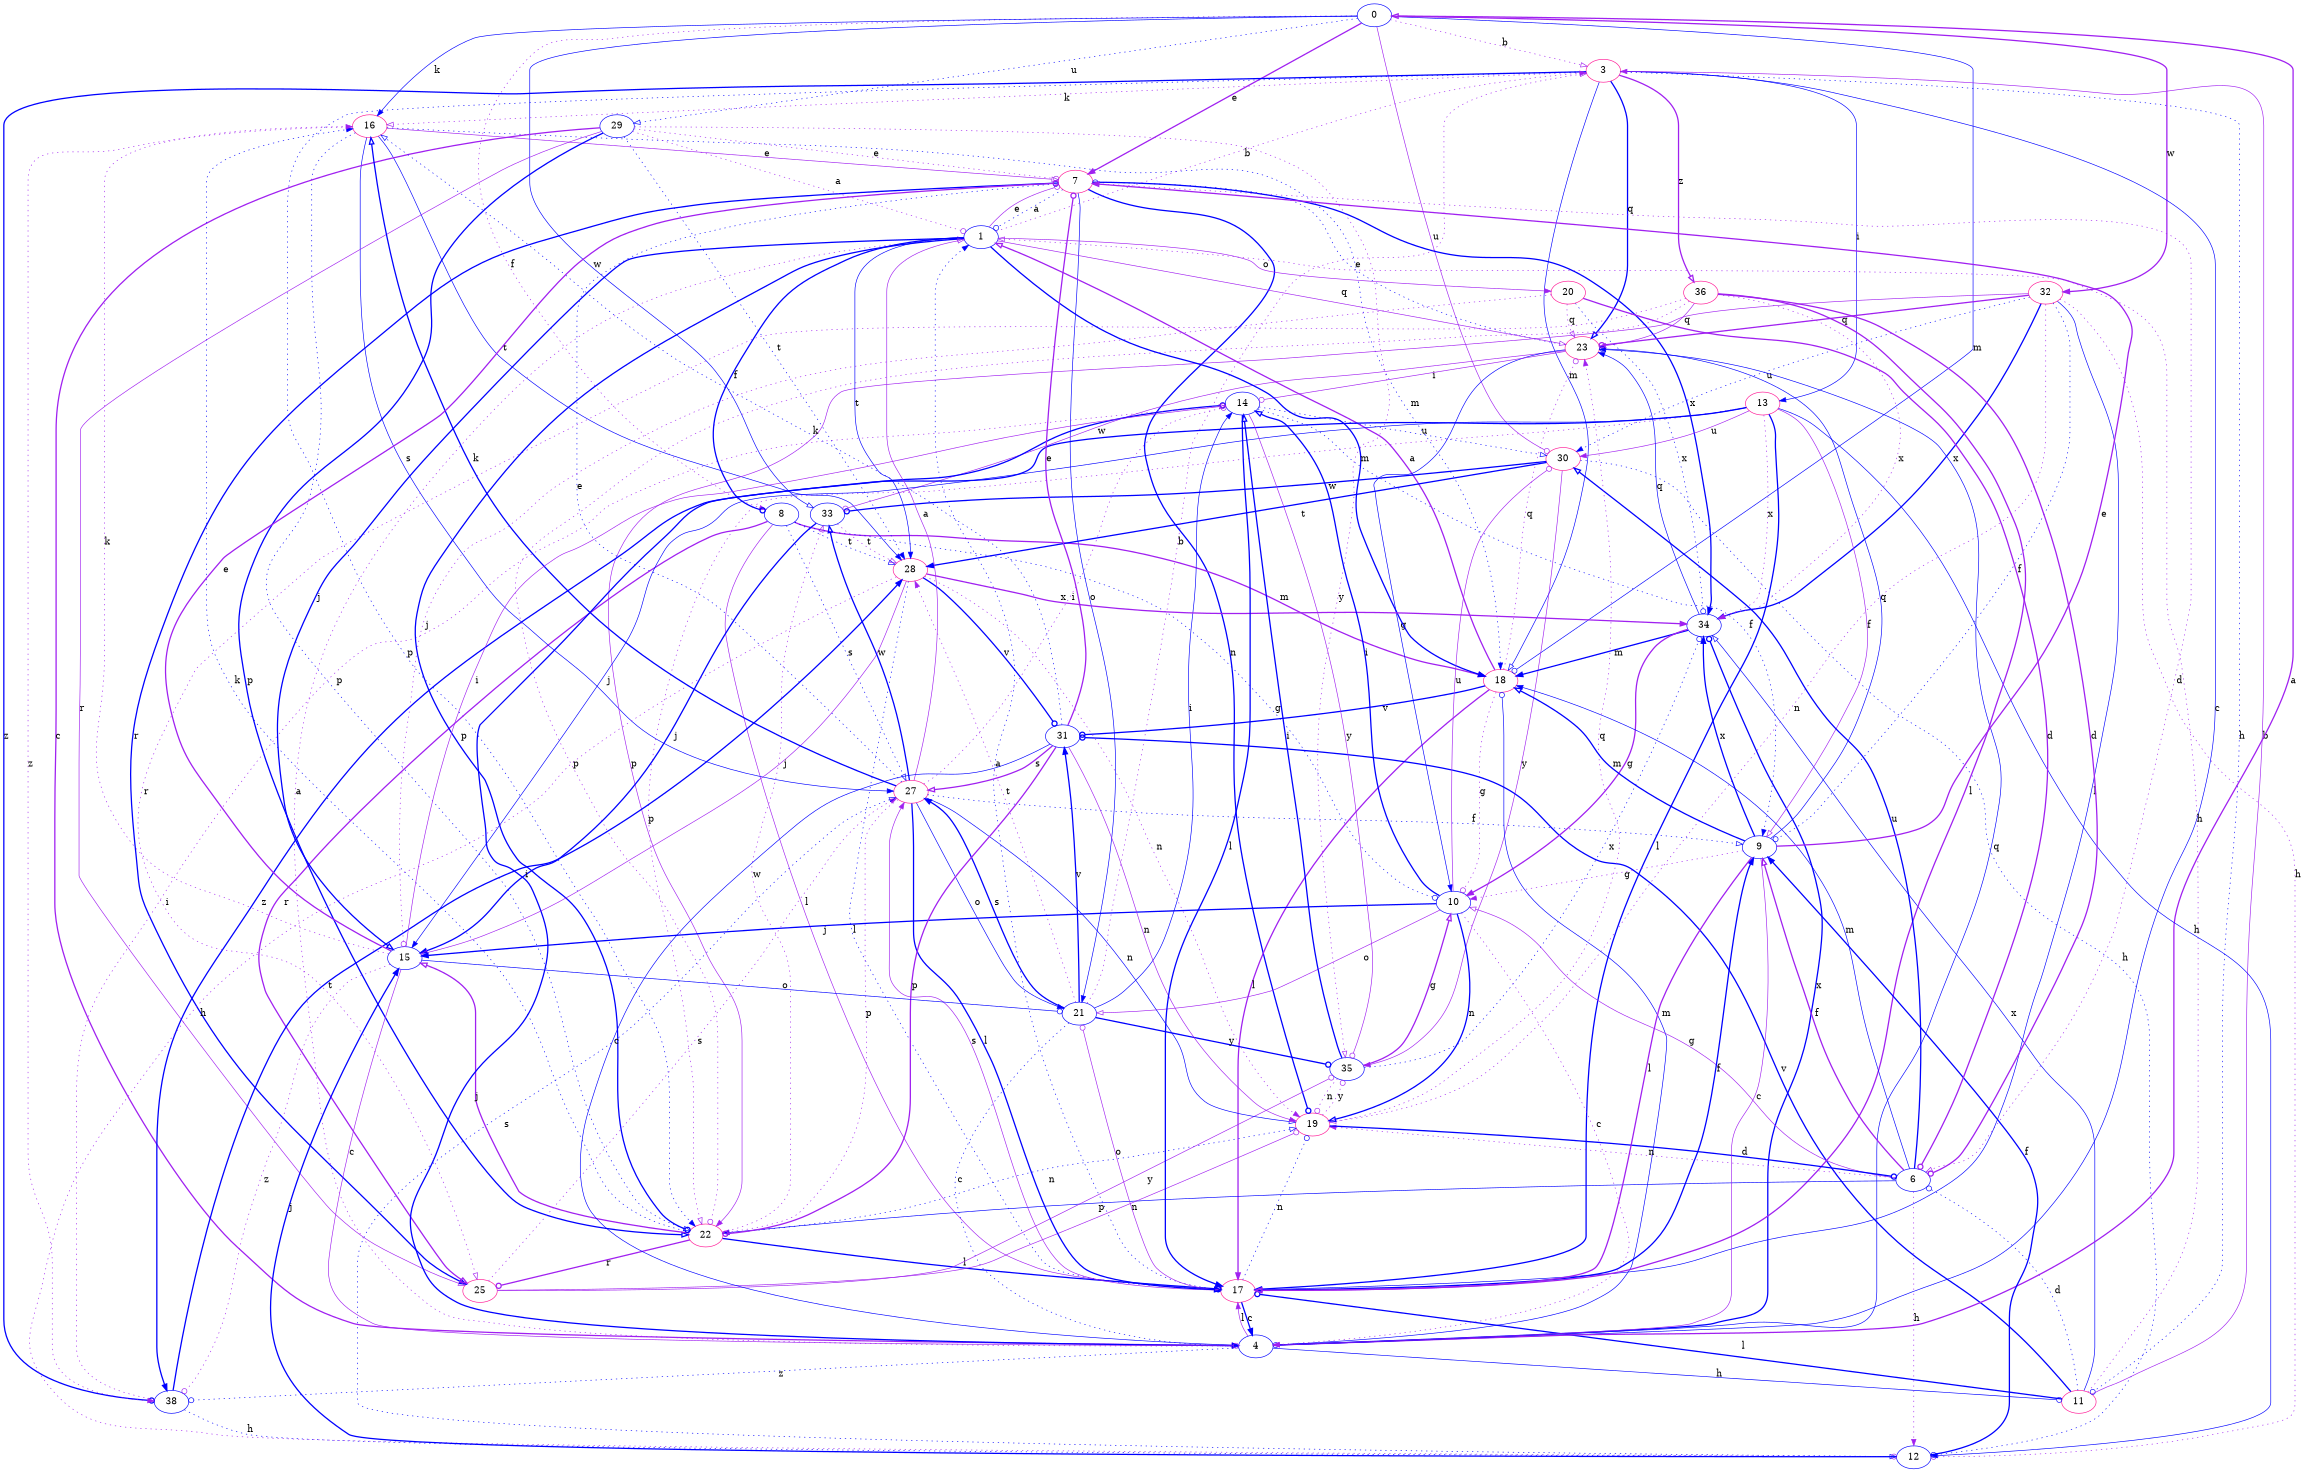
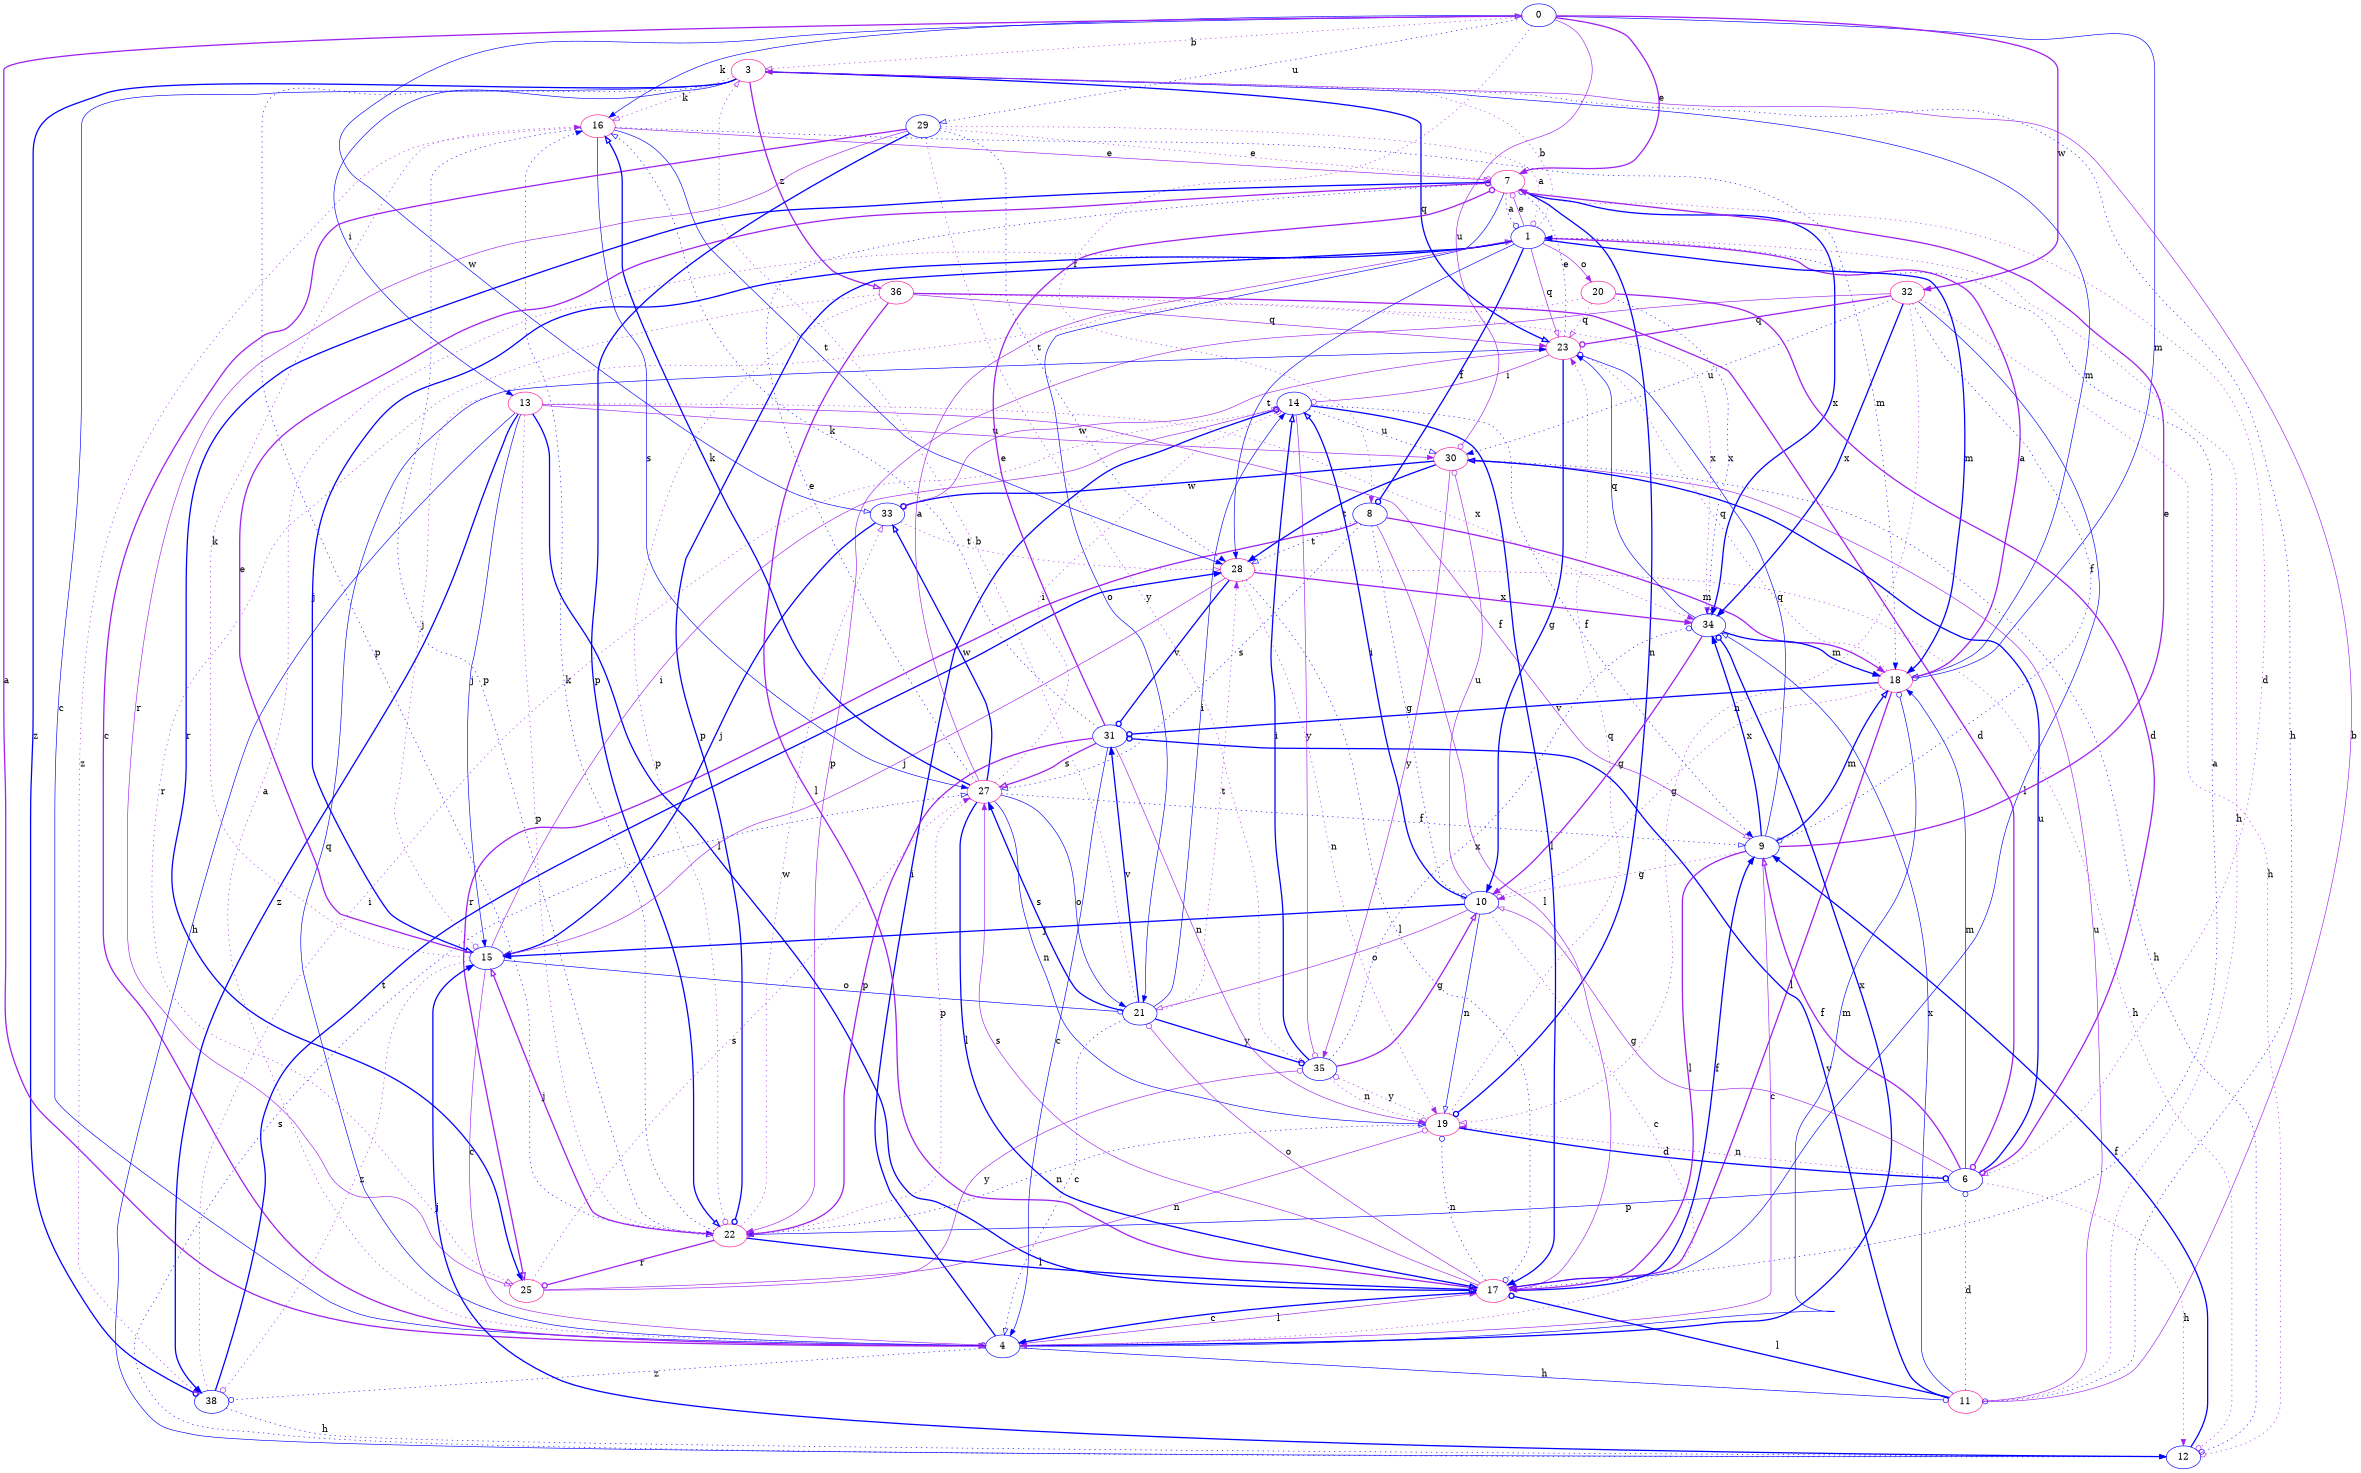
edge "23" -> "10": style solid -> bold
edge "11" -> "30": added, label "u"
edge "10" -> "19": style bold -> solid
